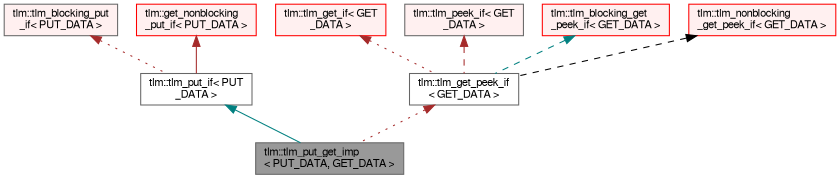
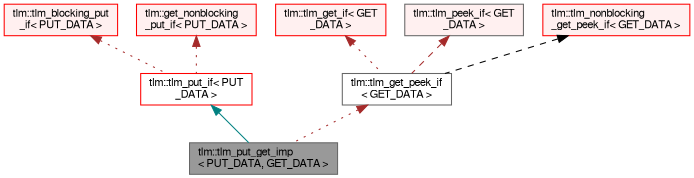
node "tlm::tlm_blocking_put _if< PUT_DATA >": color gray40 -> red
node "tlm::tlm_blocking_get _peek_if< GET_DATA >": removed
edge "tlm::tlm_put_if< PUT _DATA >" -> "tlm::get_nonblocking _put_if< PUT_DATA >": style solid -> dotted
node "tlm::tlm_put_if< PUT _DATA >": color gray40 -> red
